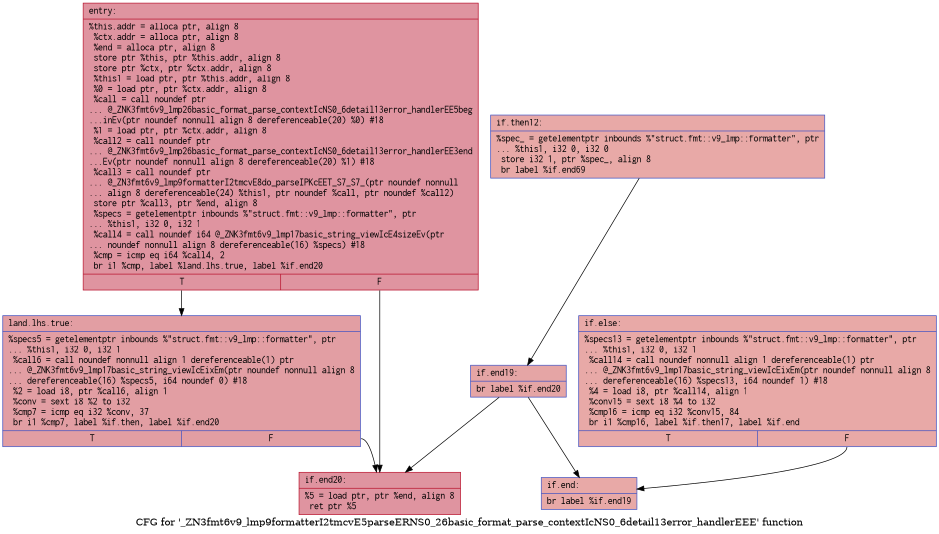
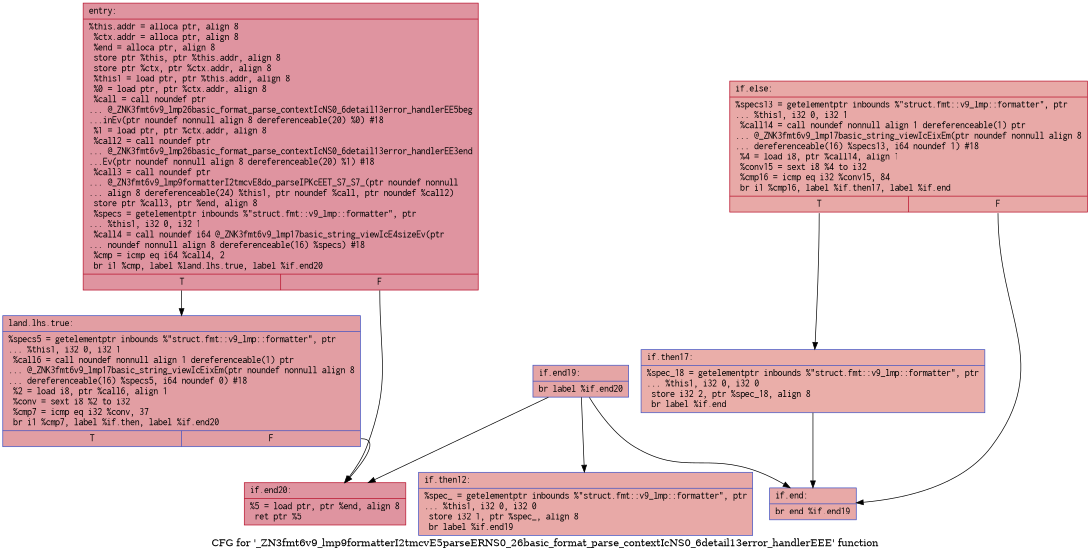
node "if.then12:": text "br label %if.end69" -> "br label %if.end19"
edge "if.then12:" -> "if.end19:": reversed
node "if.else:": color #3d50c3ff -> #b70d28ff
node "if.then17:": added
node "if.end:": text "br label %if.end19" -> "br end %if.end19"
